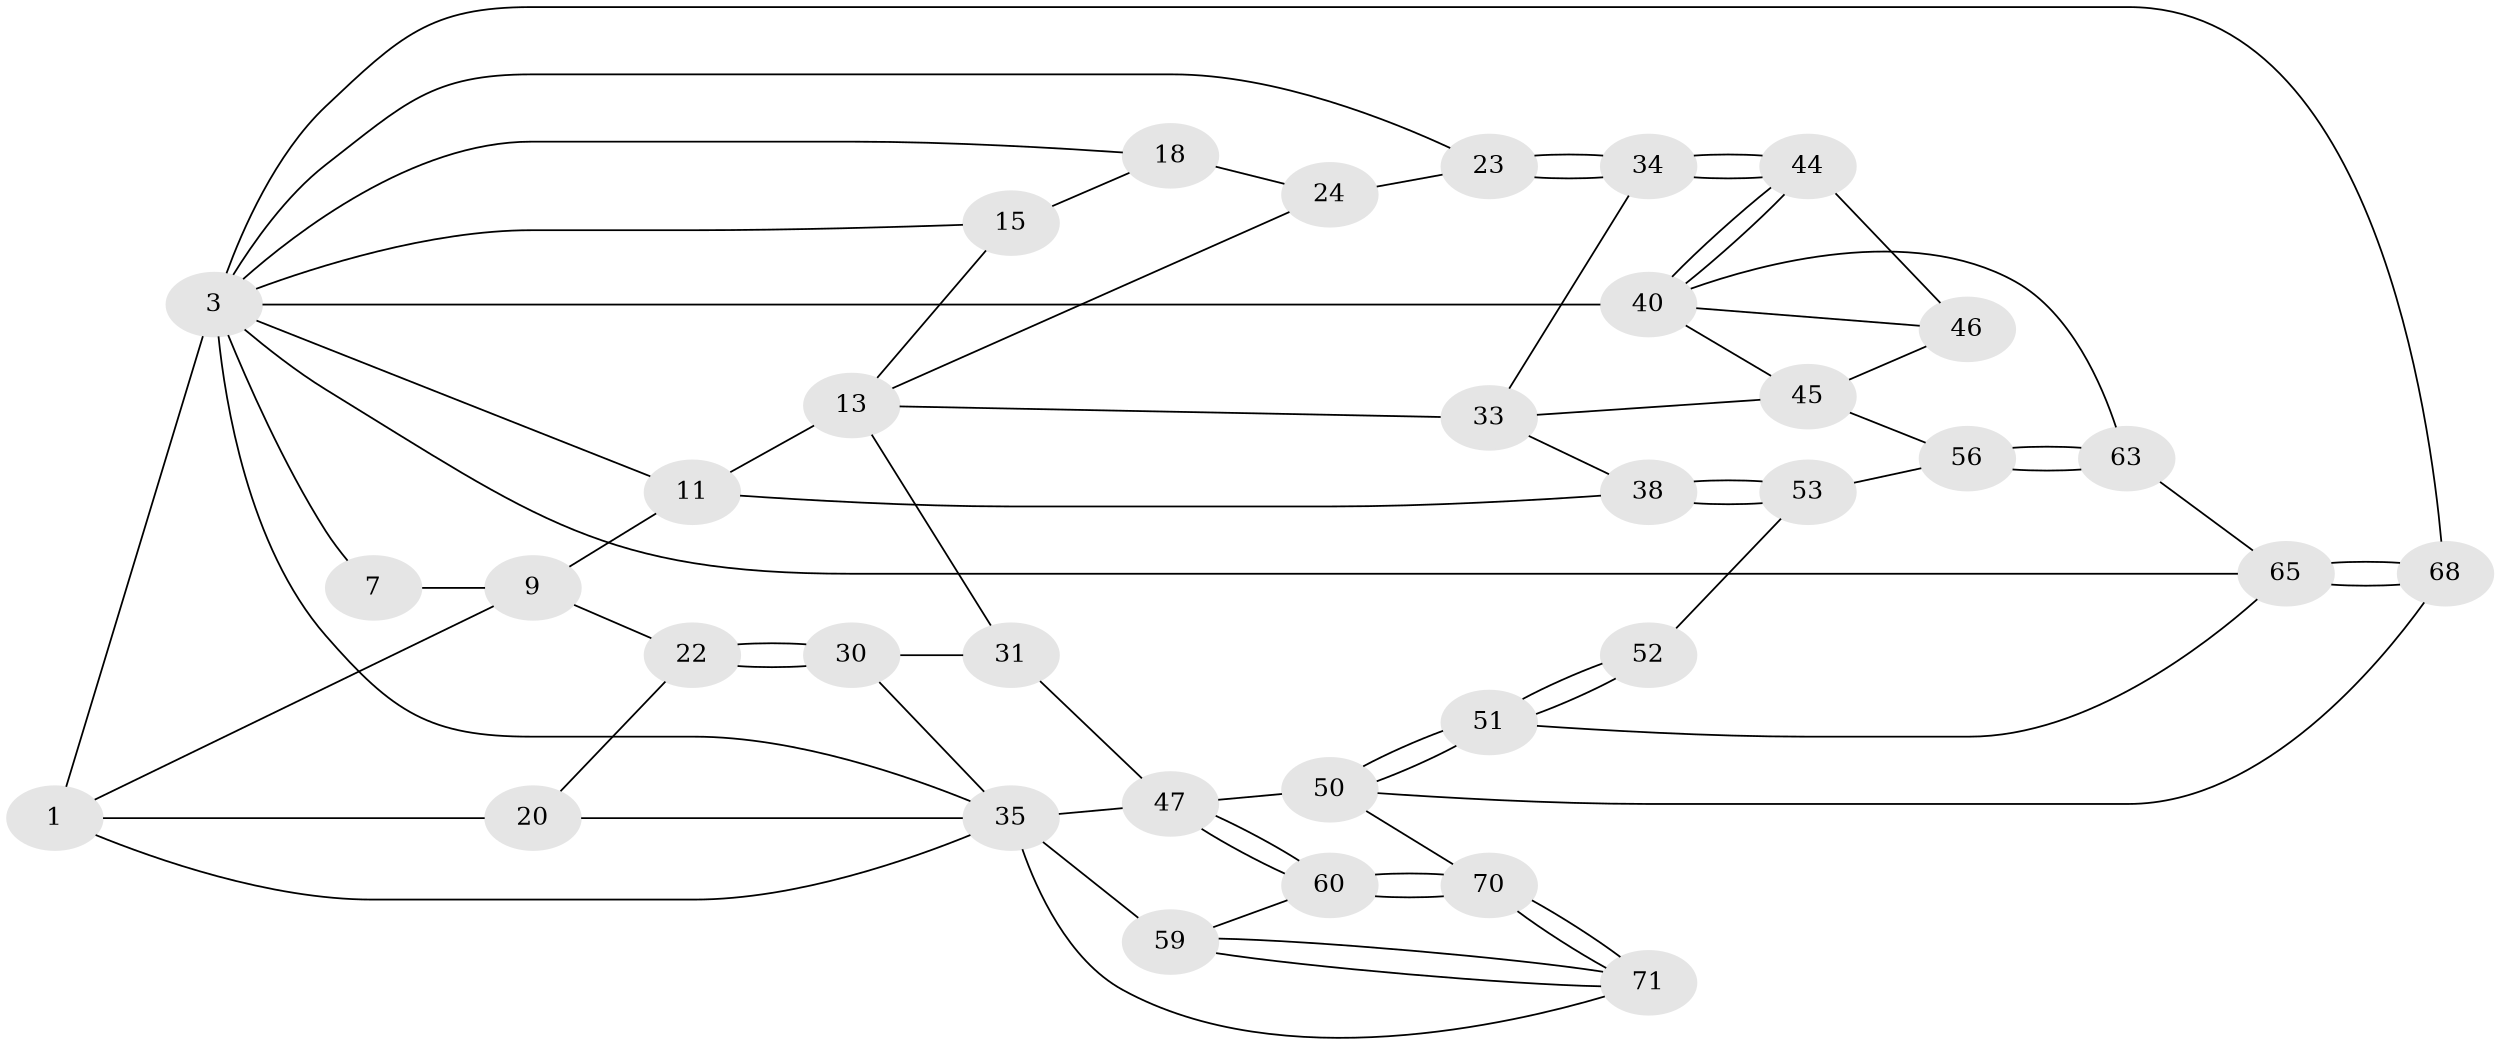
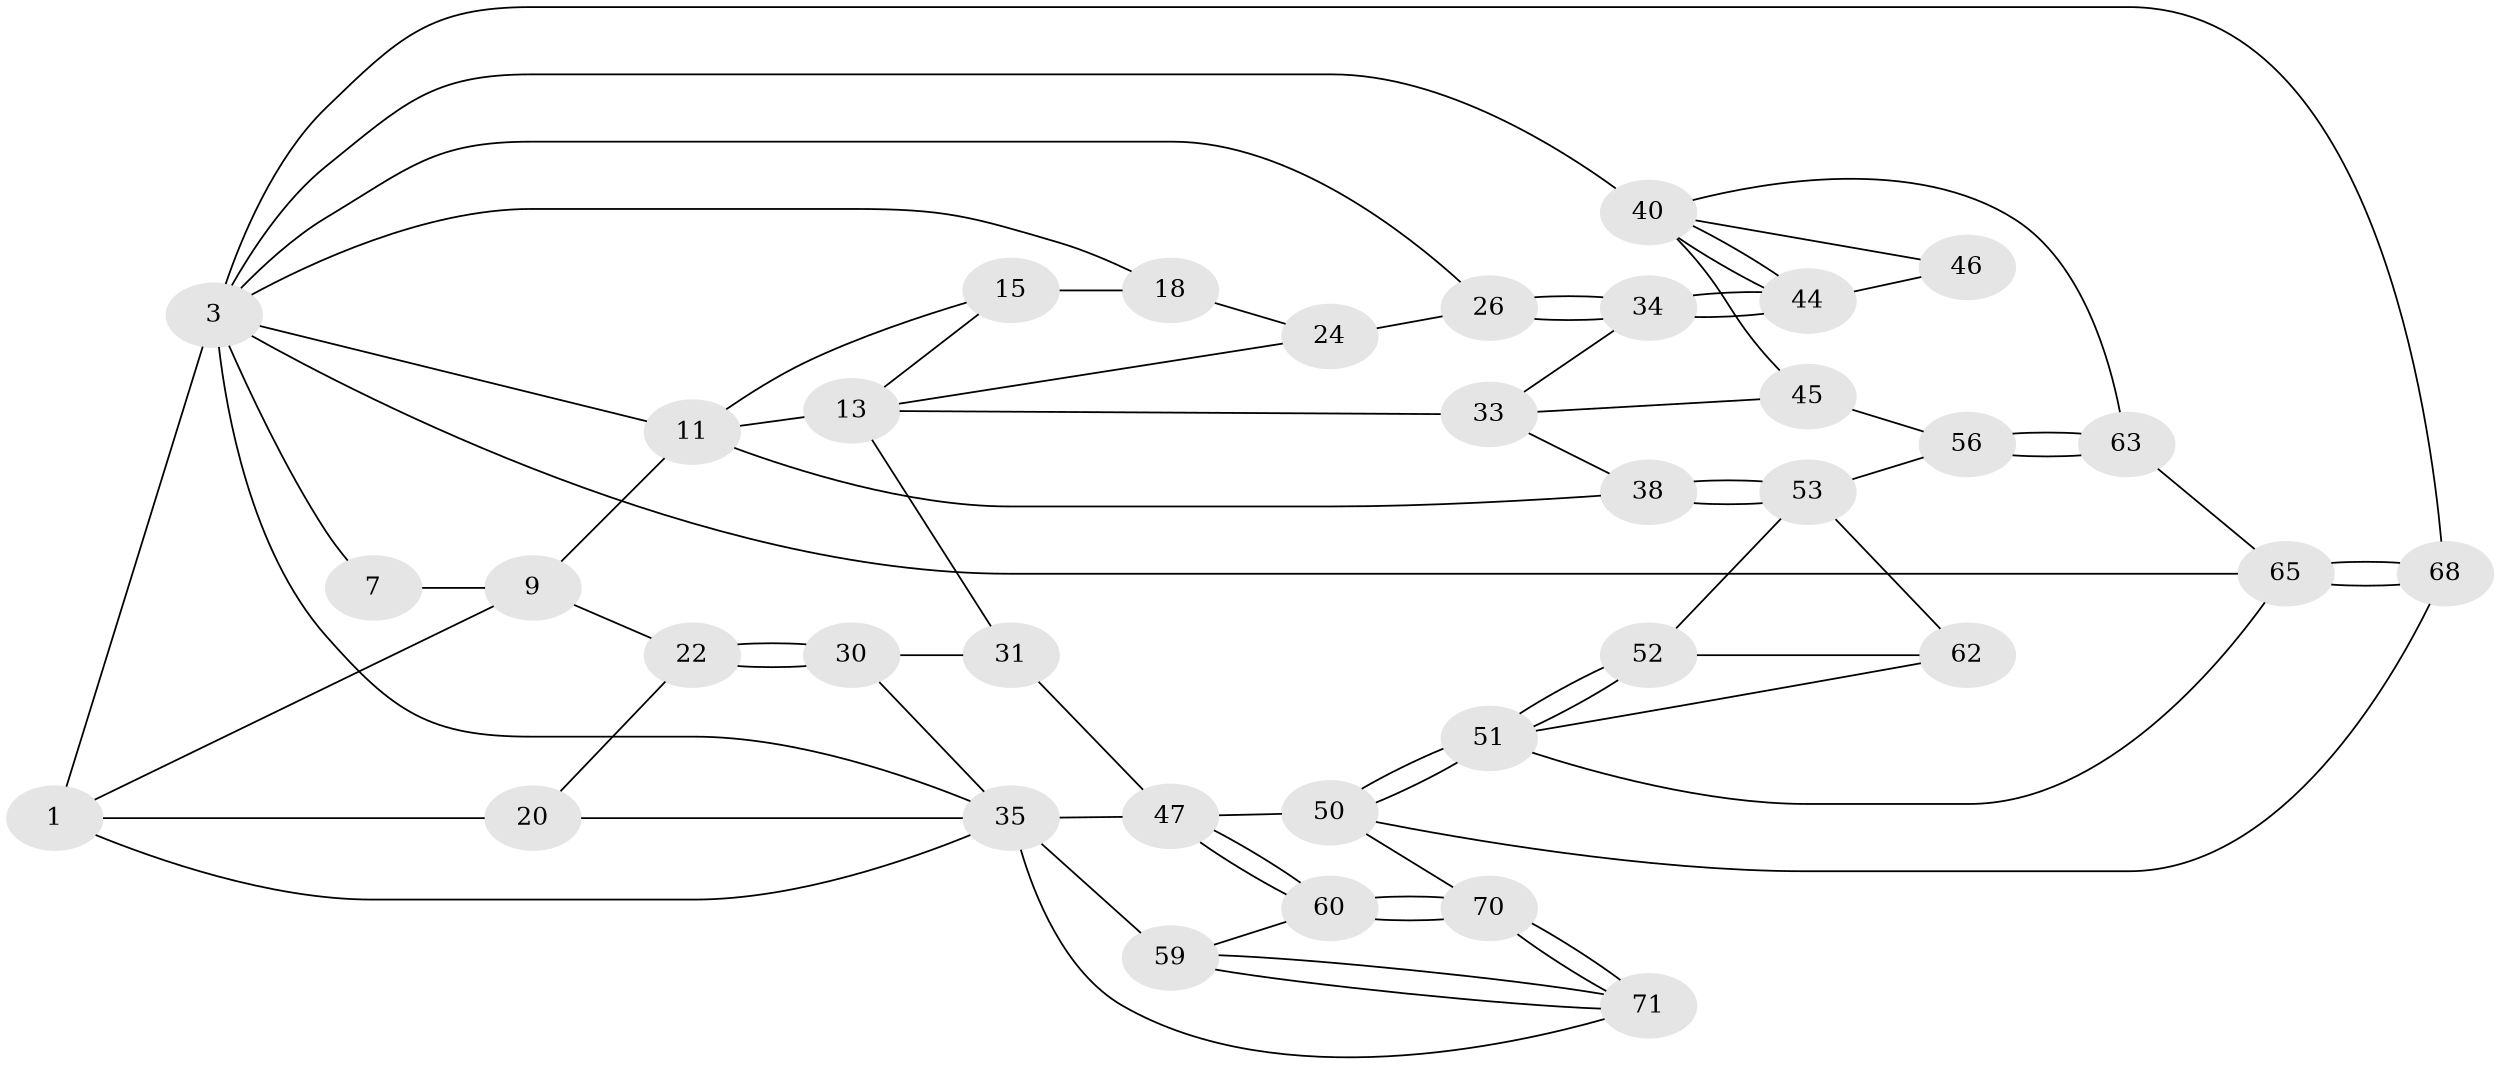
node "23": label "23" -> "26"
edge "15" -- "3": now "15" -- "11"
edge "46" -- "45": removed
node "62": added
